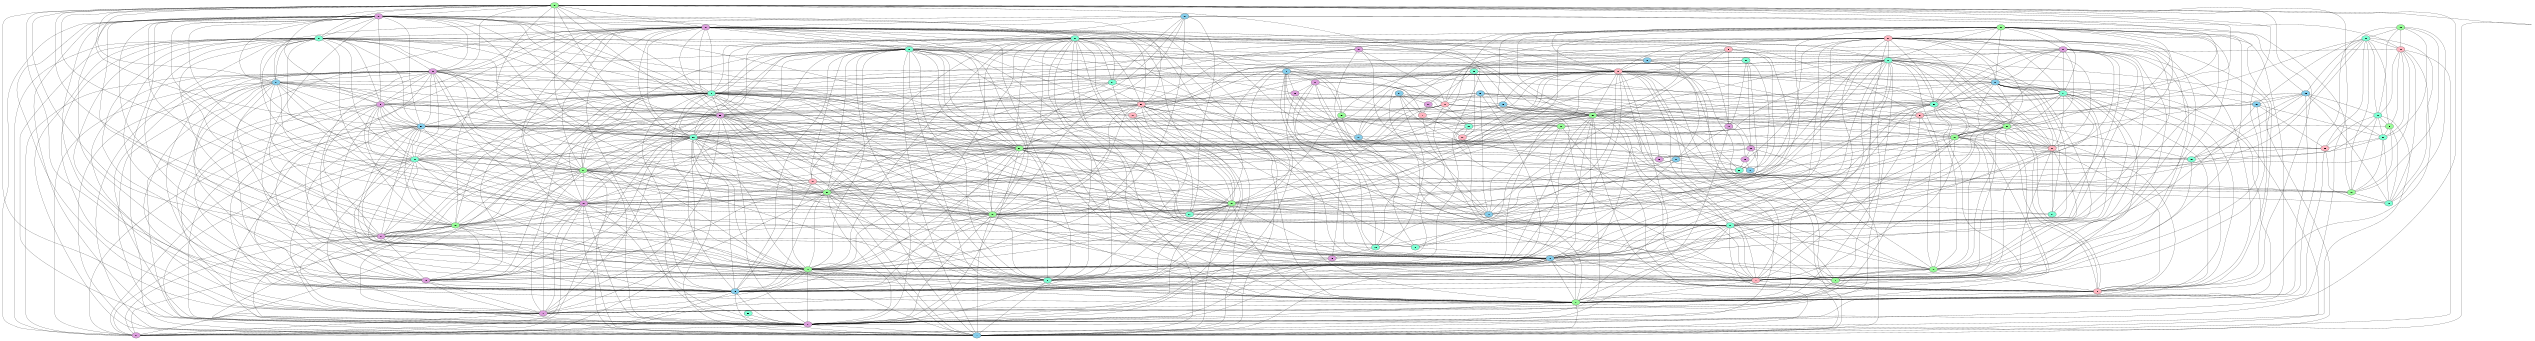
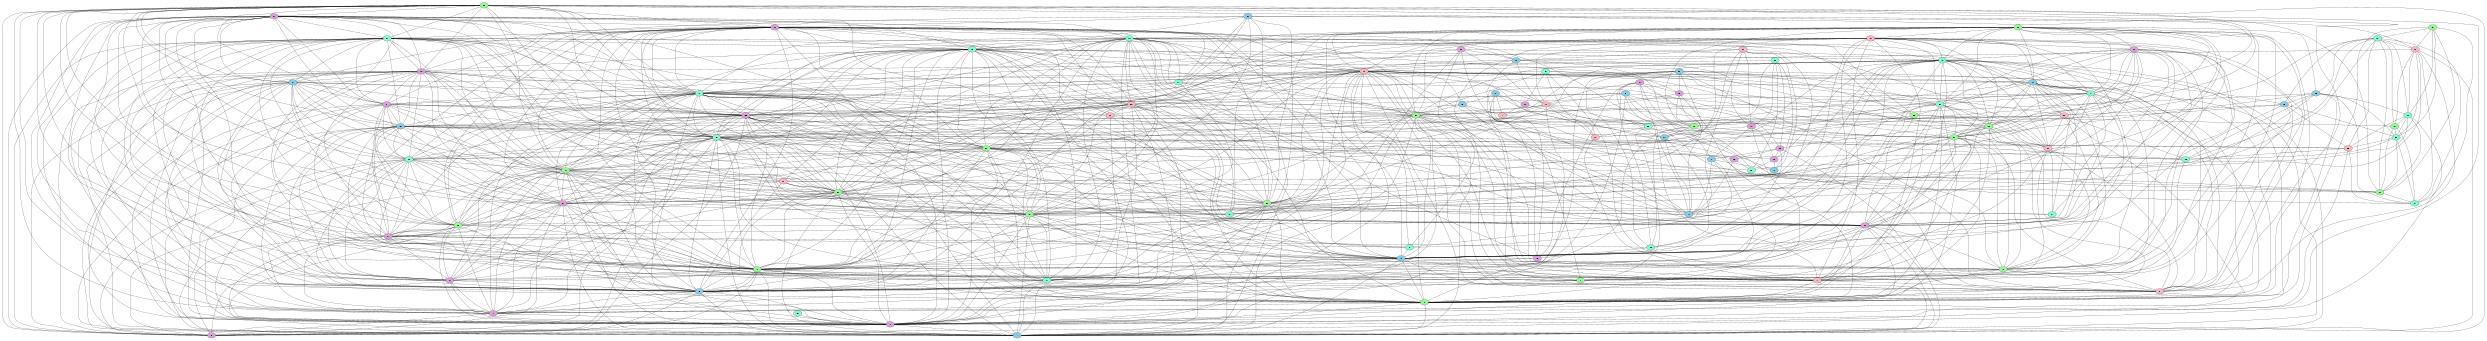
node "24": fillcolor aquamarine -> plum
edge "37" -> "4": now "37" -> "55"
